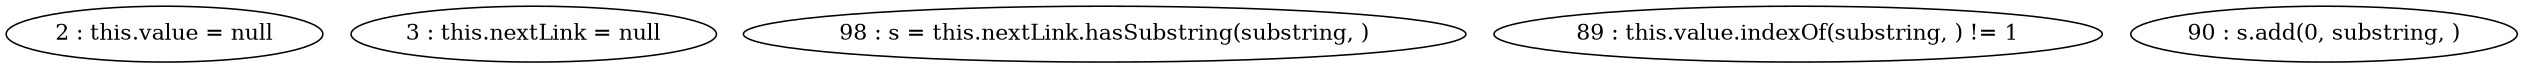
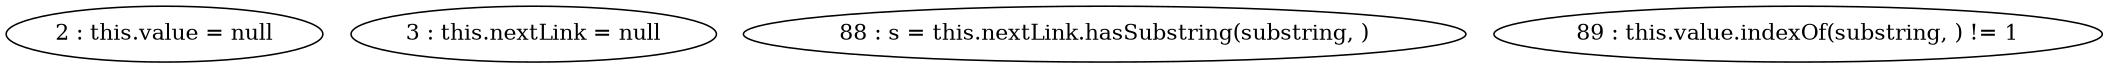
node "98 : s = this.nextLink.hasSubstring(substring, )": label "98 : s = this.nextLink.hasSubstring(substring, )" -> "88 : s = this.nextLink.hasSubstring(substring, )"
node "90 : s.add(0, substring, )": removed
